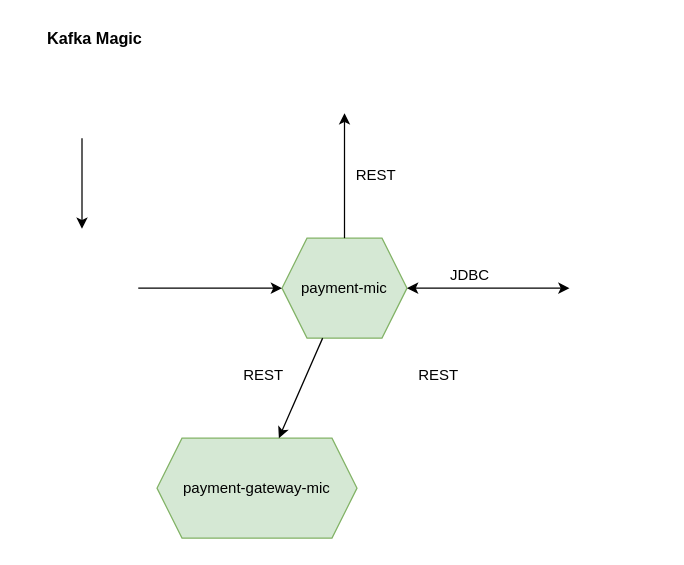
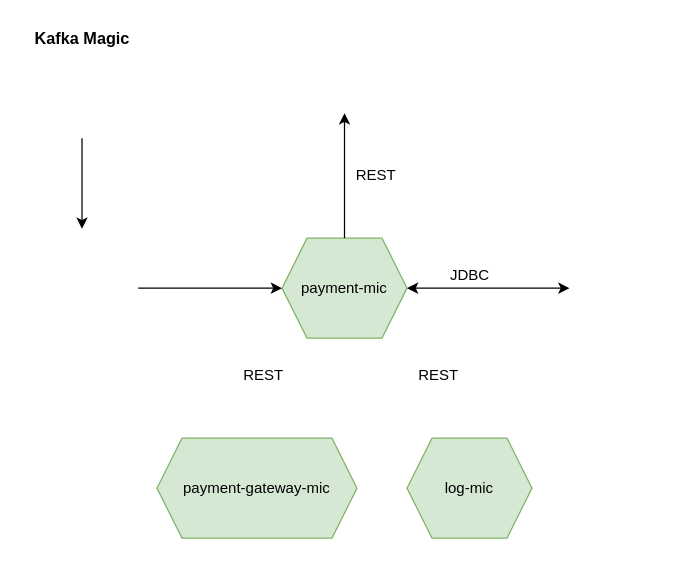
node "Kafka Magic": moved (94, 38) -> (82, 38)
edge "payment-mic" -> "payment-gateway-mic": removed
node "log-mic": added
